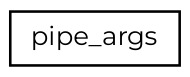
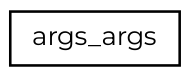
node "pipe_args": label "pipe_args" -> "args_args"
